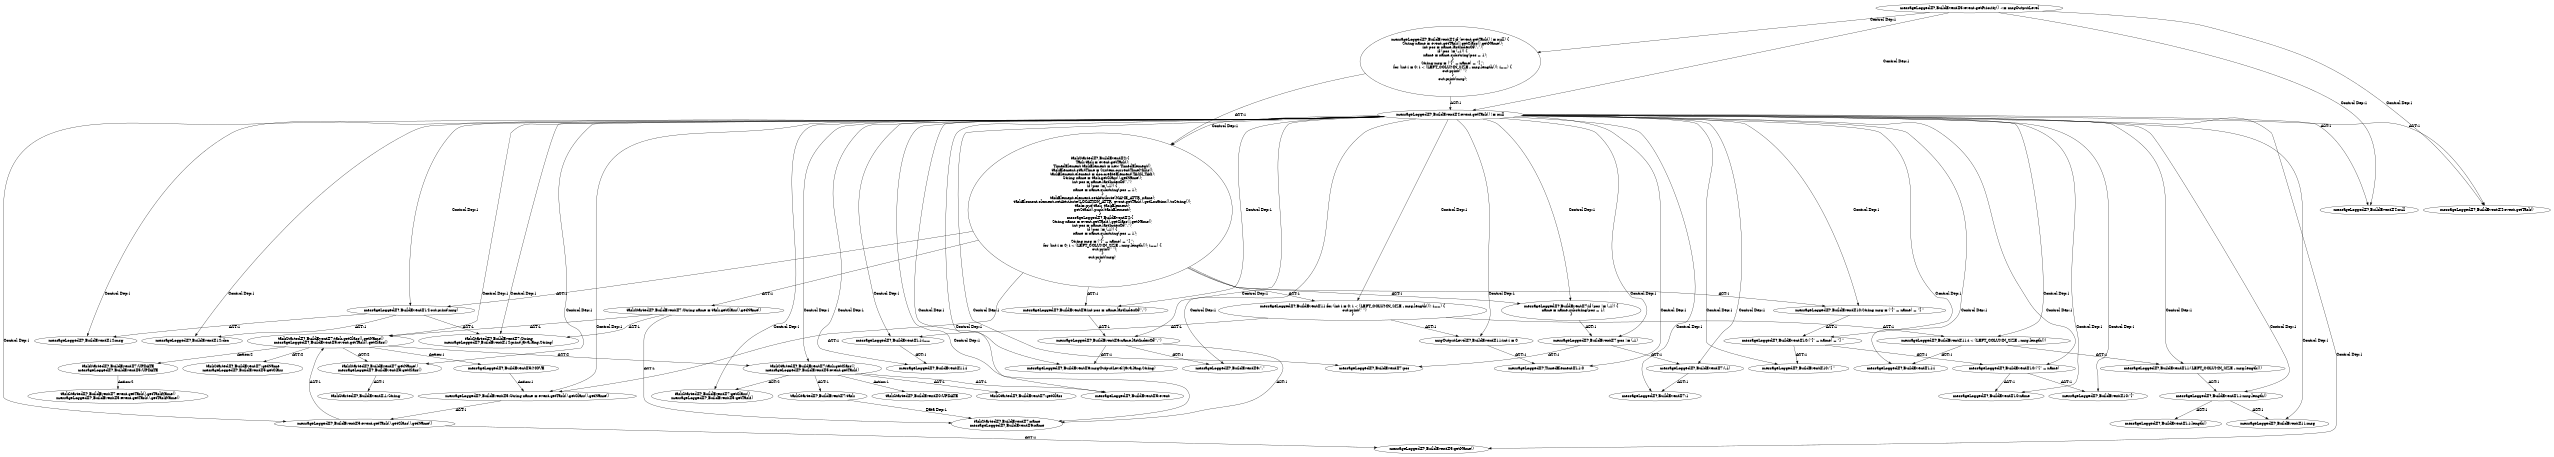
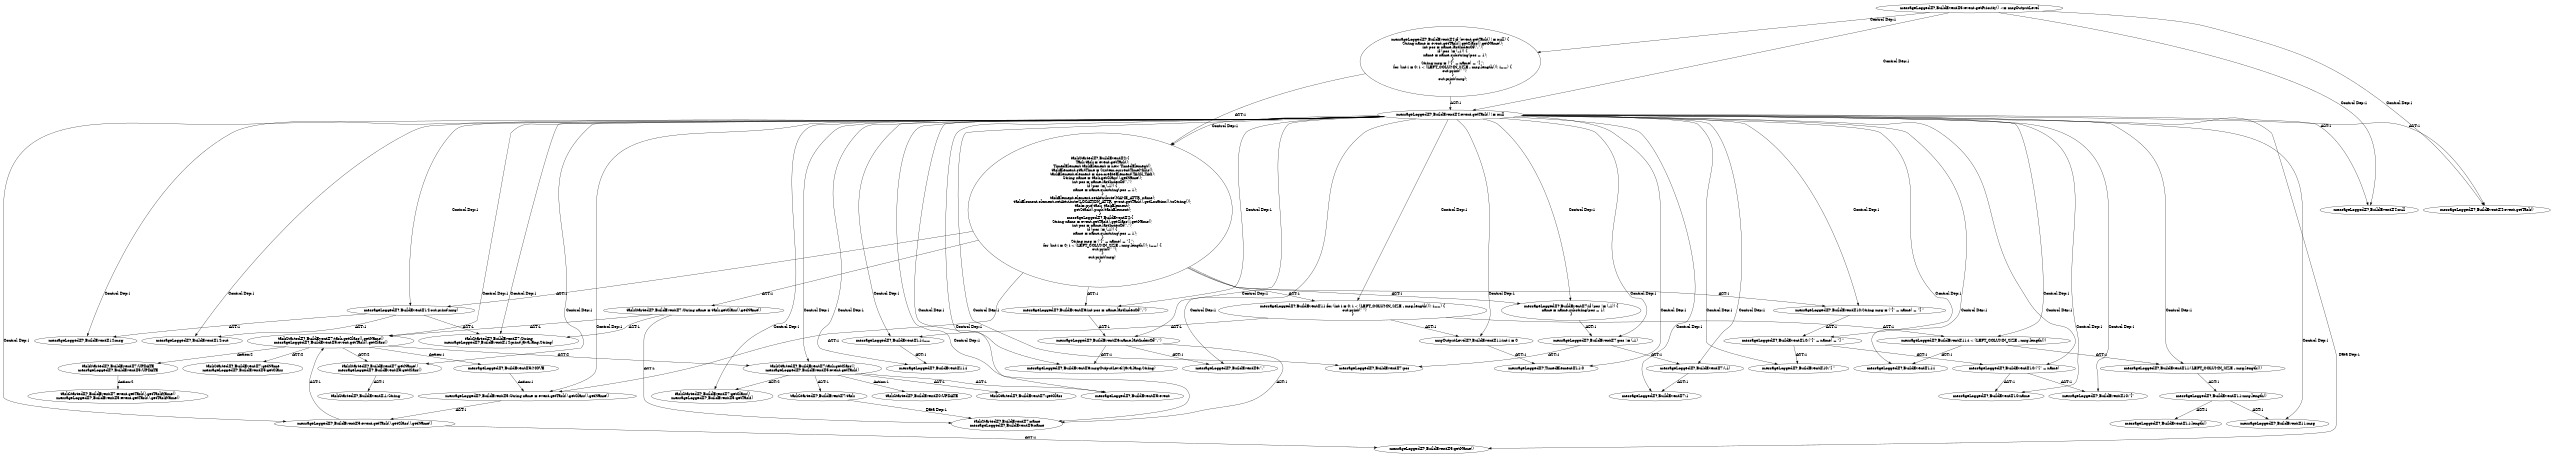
edge "messageLogged#?,BuildEvent#4:event.getTask() != null" -> "messageLogged#?,BuildEvent#11:msg.length()": removed, label "Control Dep:1"
node "messageLogged#?,BuildEvent#14:doc": label "messageLogged#?,BuildEvent#14:doc" -> "messageLogged#?,BuildEvent#14:out"
edge "messageLogged#?,BuildEvent#4:event.getTask() != null" -> "messageLogged#?,BuildEvent#5:getName()": label "Control Dep:1" -> "Data Dep:1"
